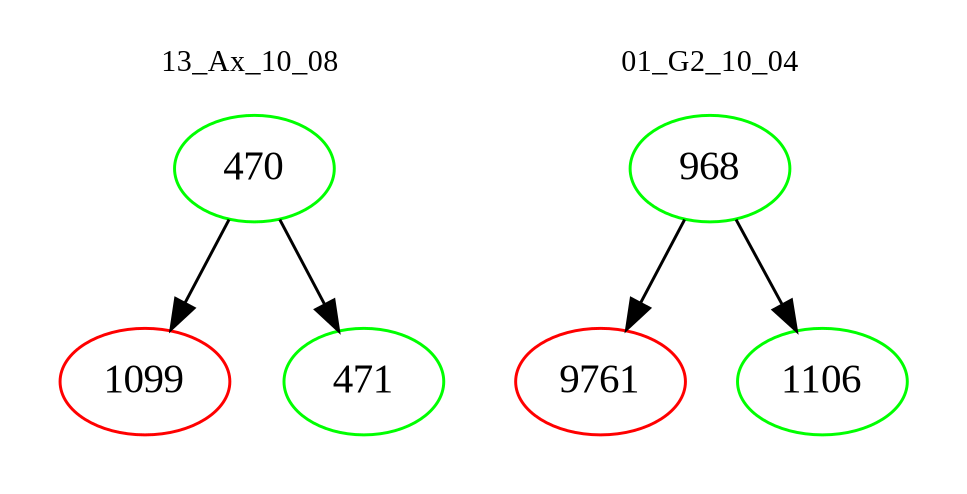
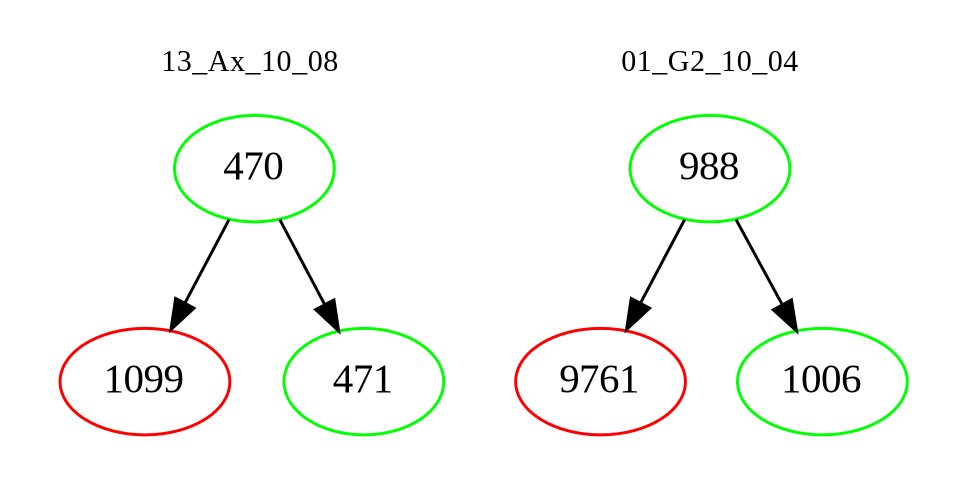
node "968": label "968" -> "988"
node "1106": label "1106" -> "1006"
